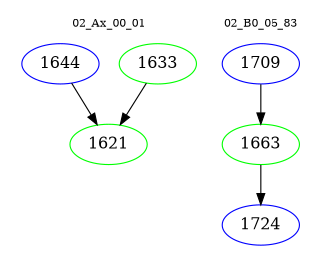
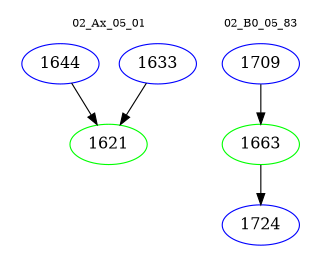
cluster "02_Ax_00_01": label "02_Ax_00_01" -> "02_Ax_05_01"
node "1633": color green -> blue
